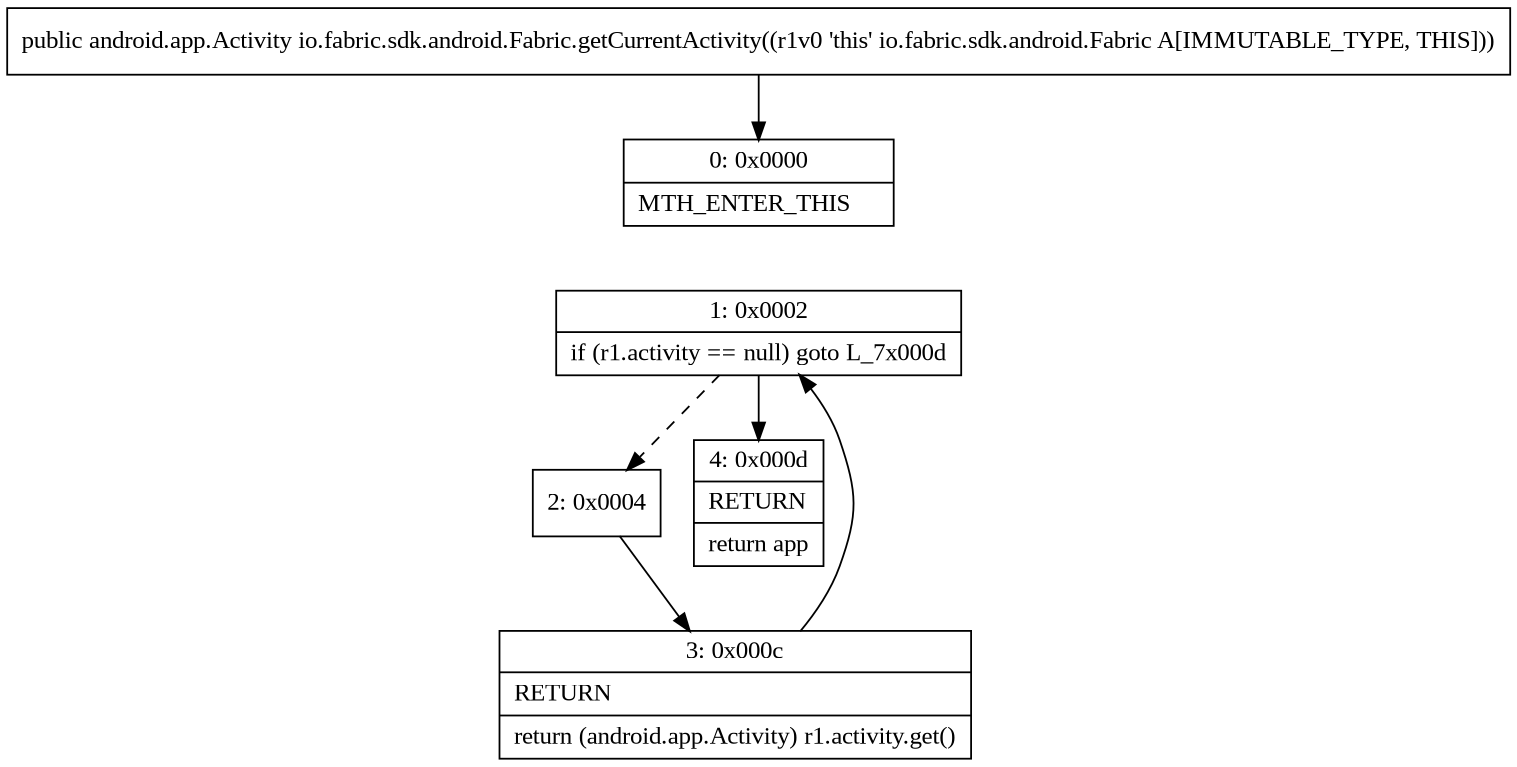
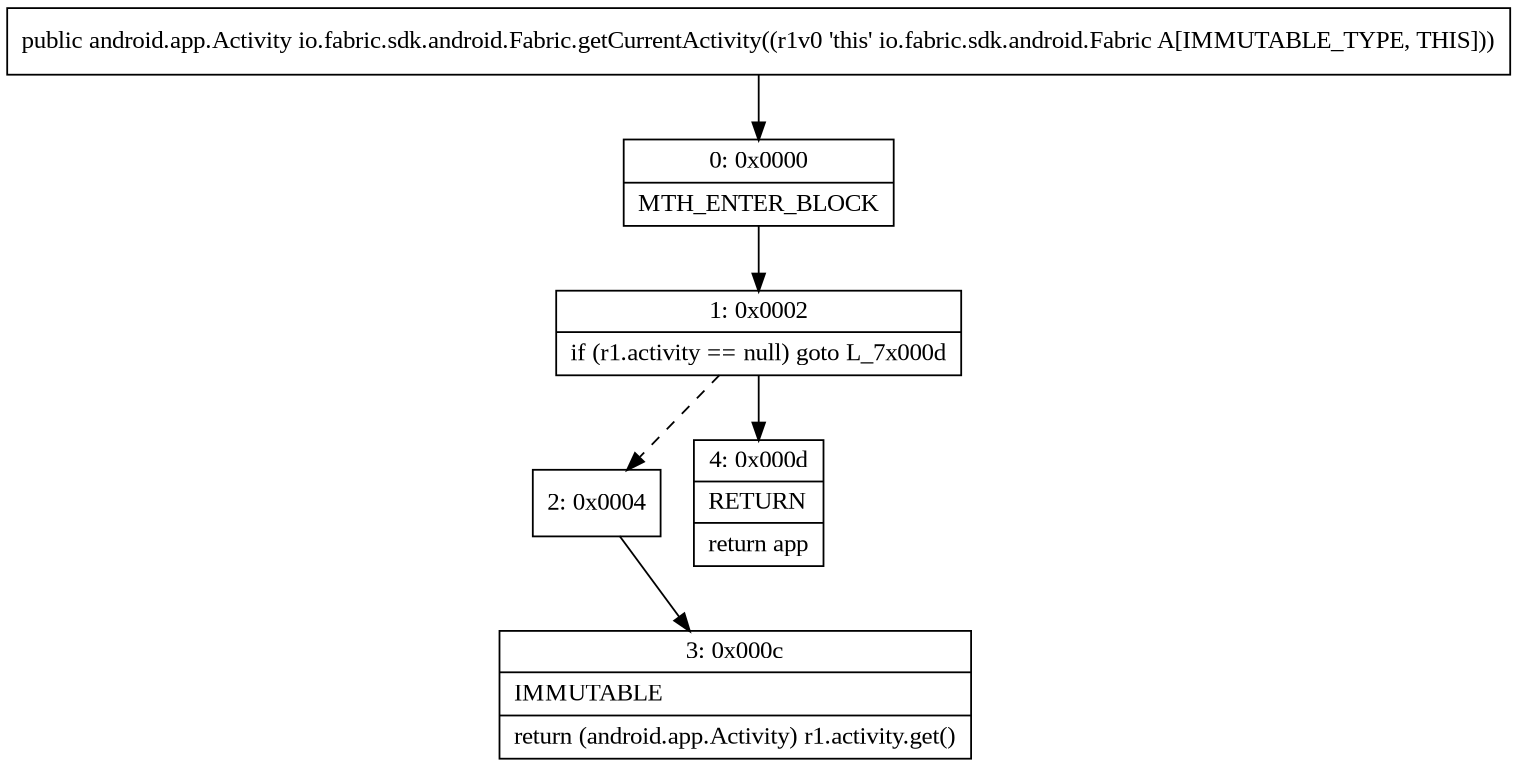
node "0: 0x0000": text "MTH_ENTER_THIS" -> "MTH_ENTER_BLOCK"
edge "3: 0x000c" -> "1: 0x0002": now "0: 0x0000" -> "1: 0x0002"
node "3: 0x000c": text "RETURN" -> "IMMUTABLE"
